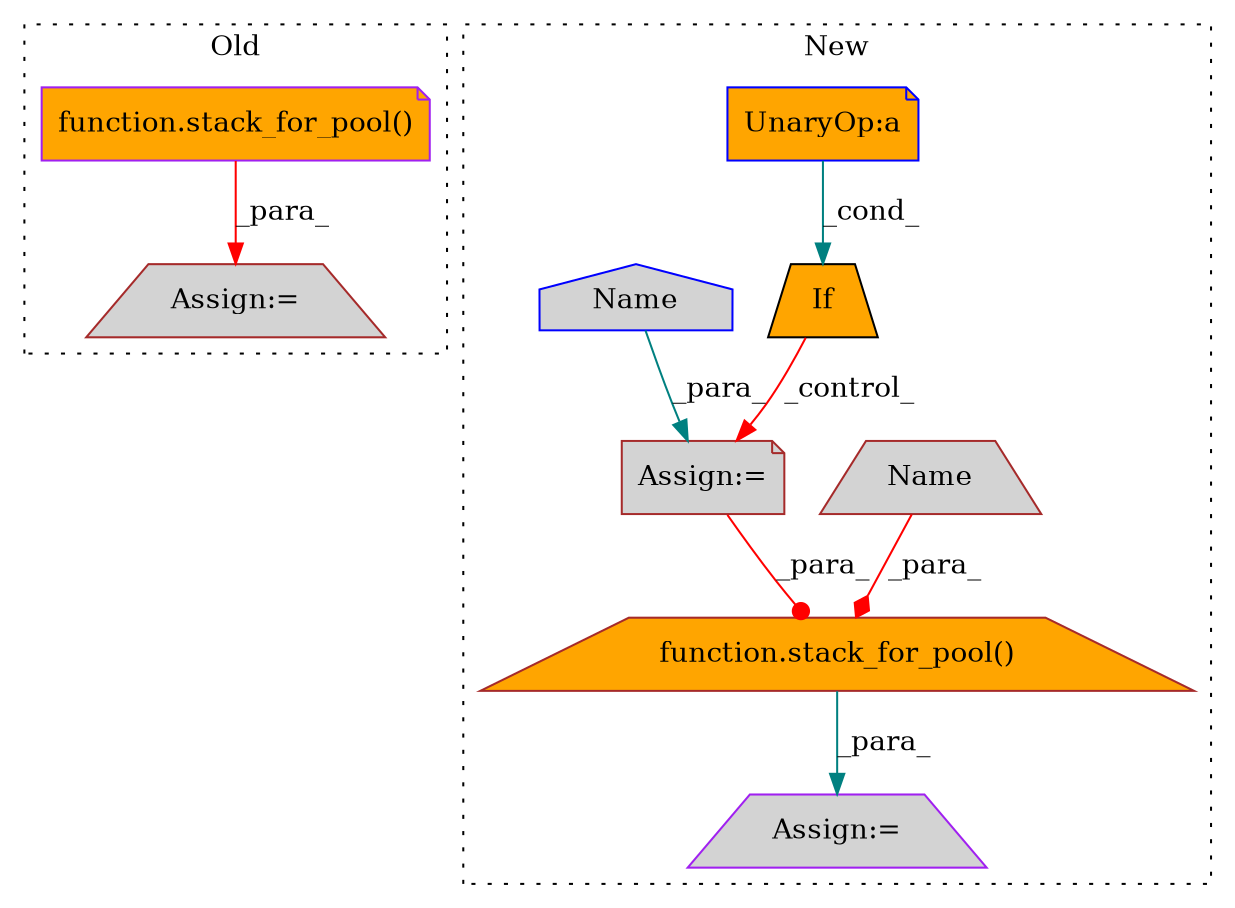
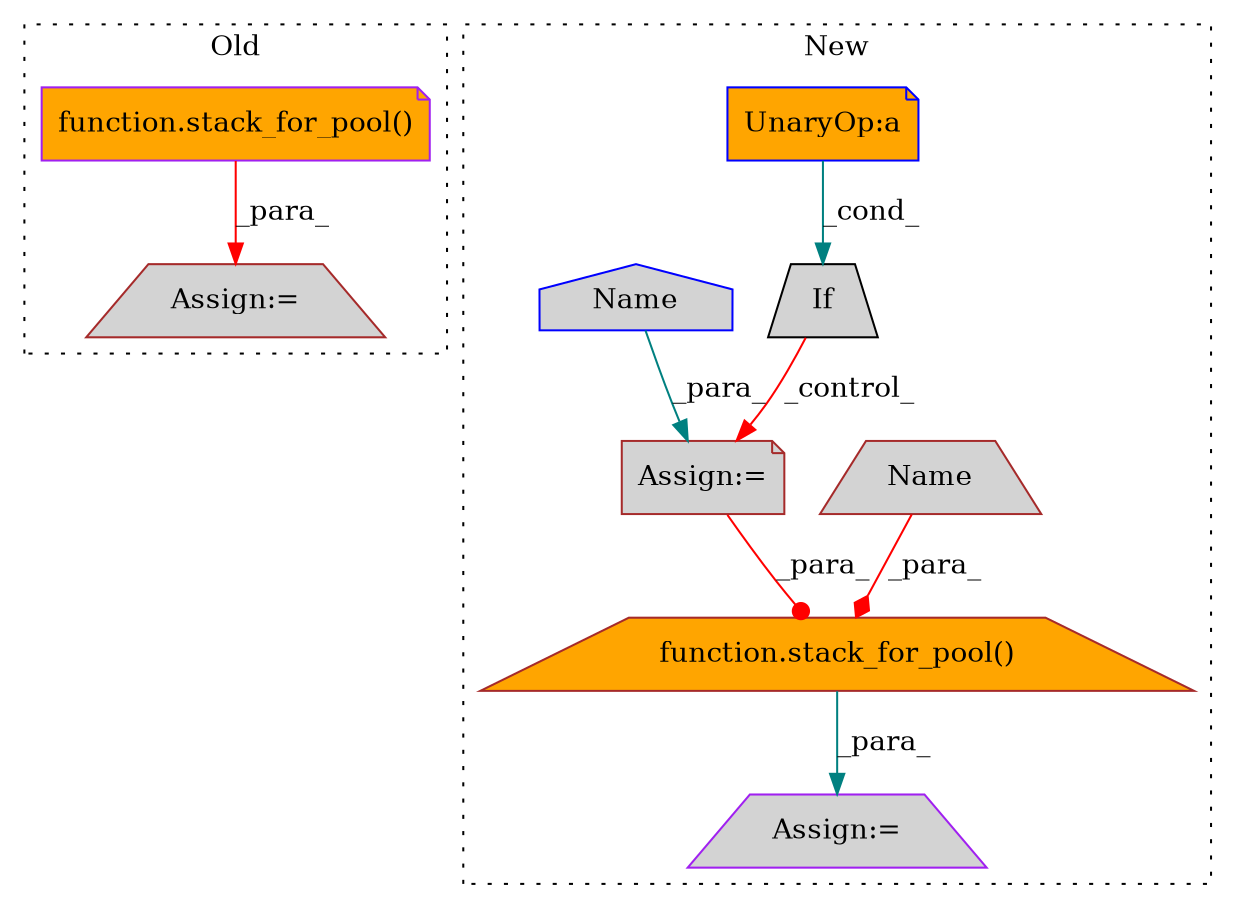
node "If": fillcolor orange -> lightgrey
